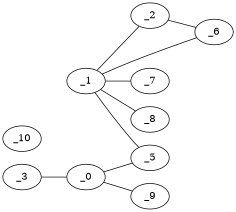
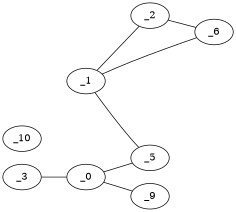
node "_7": removed
node "_8": removed
